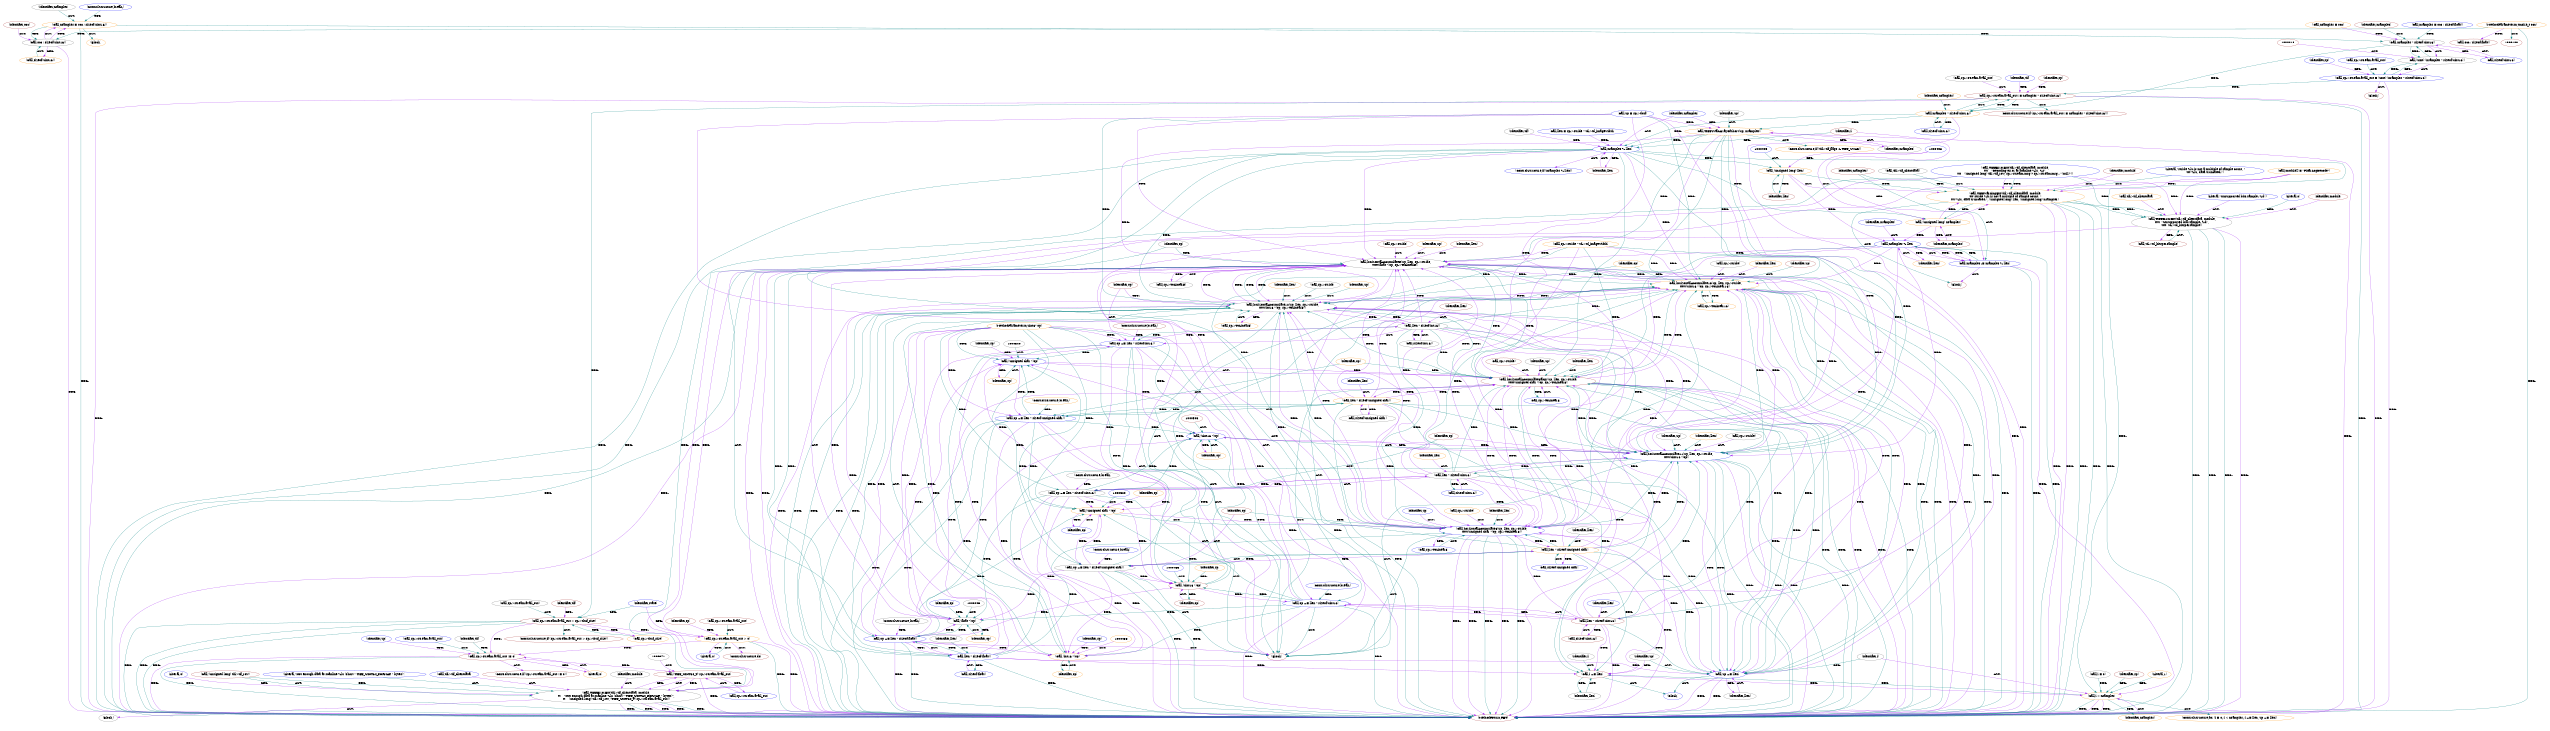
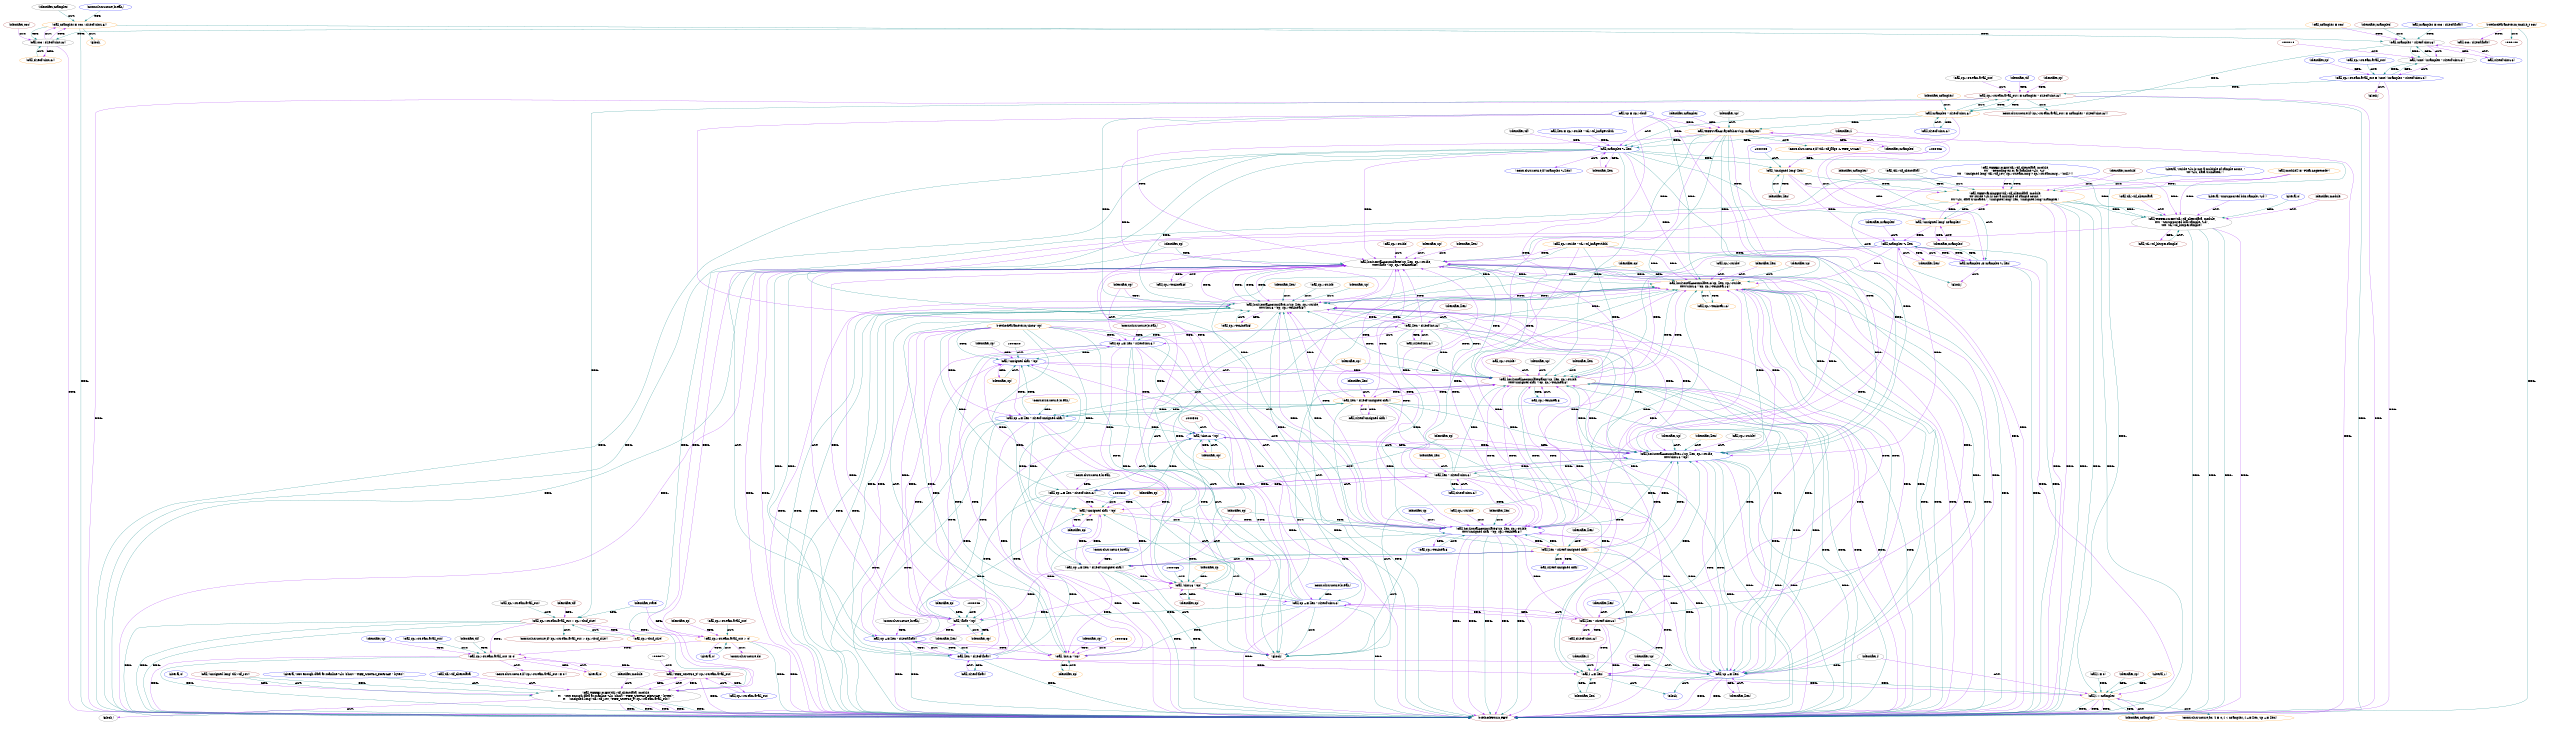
edge "(Call,sp->tbuf_size)" -> "(Call,sp->stream.avail_out > sp->tbuf_size)": label "CFG: " -> "AST: "
edge "(Call,(float *)op)" -> "(Call,op += llen * sizeof(float))": removed, label "DDG:"
